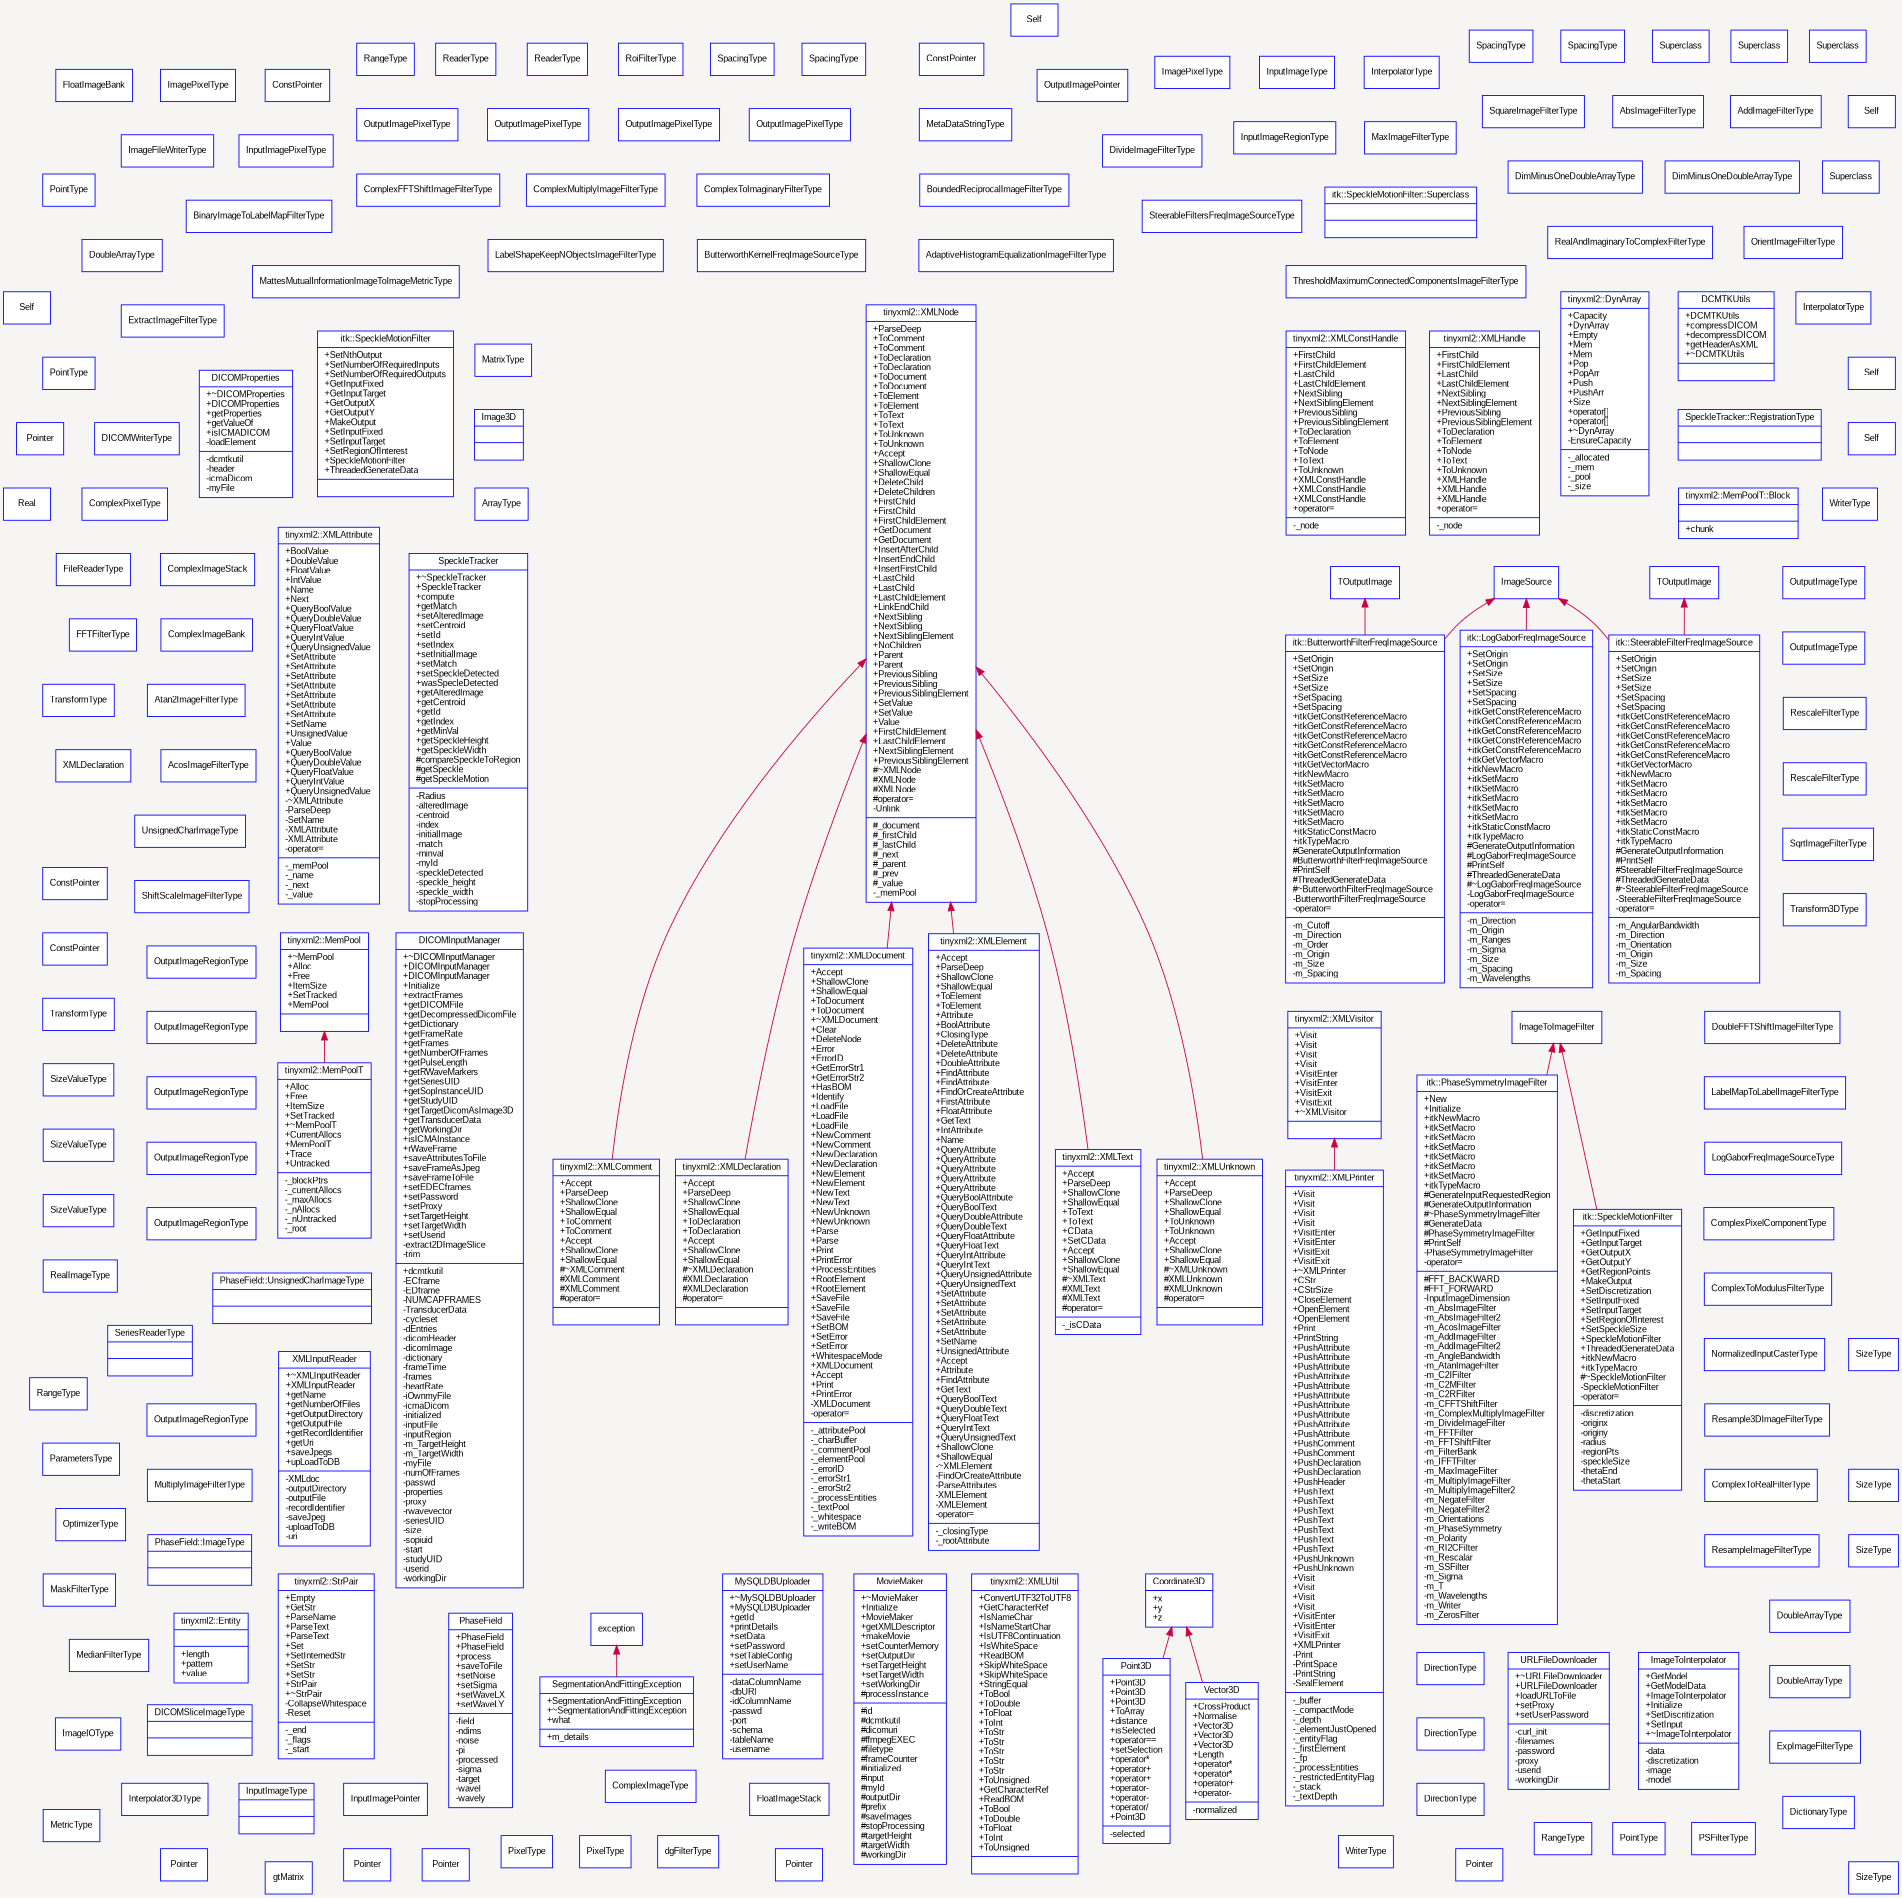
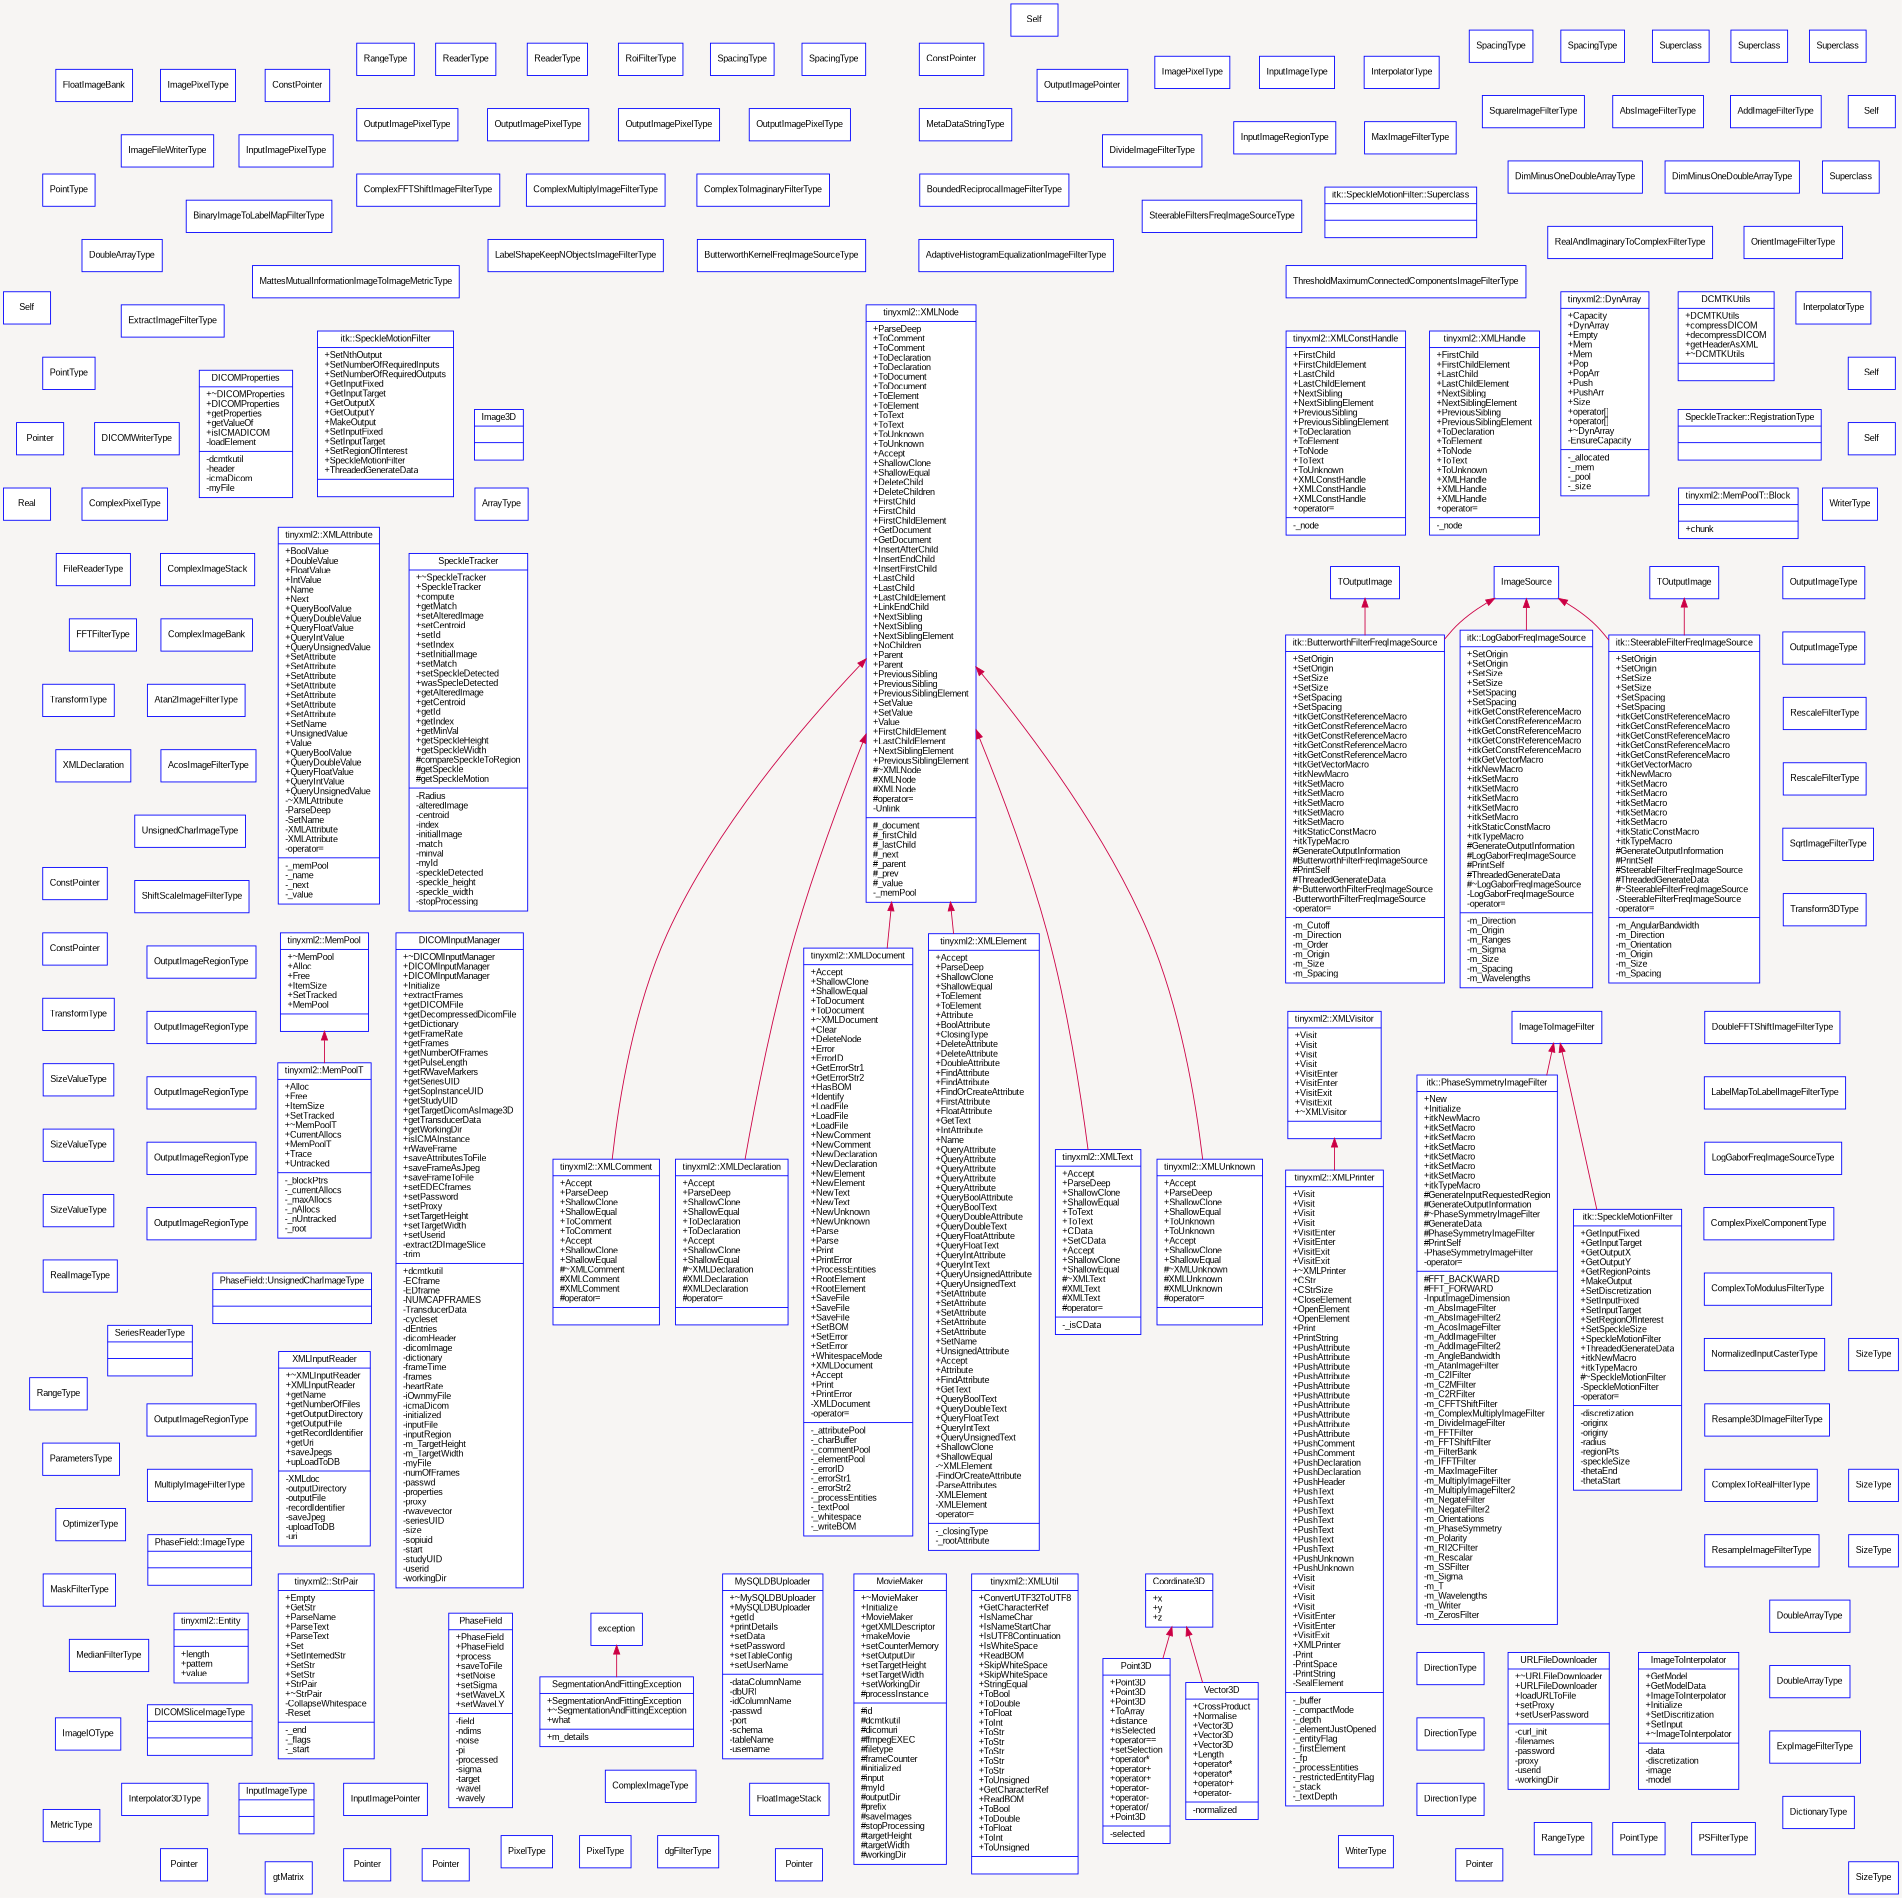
node "MatrixType": removed
